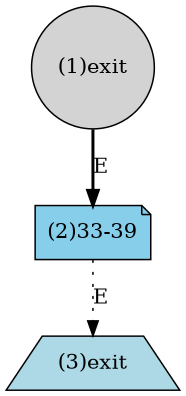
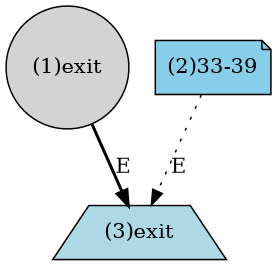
edge "(1)exit" -> "(2)33-39": now "(1)exit" -> "(3)exit"
